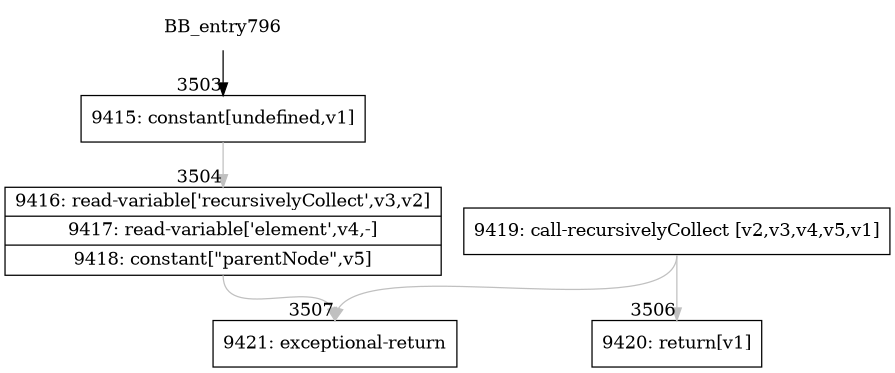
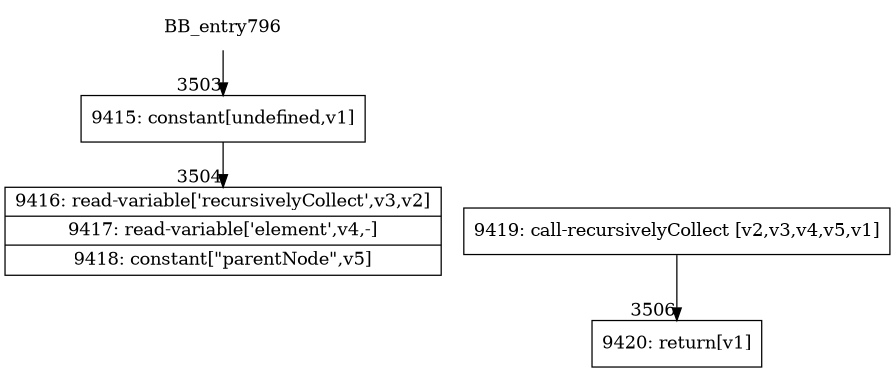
edge "9415: constant[undefined,v1]" -> "9416: read-variable['recursivelyCollect',v3,v2]": color gray -> black
edge "9419: call-recursivelyCollect [v2,v3,v4,v5,v1]" -> "9420: return[v1]": color gray -> black
node "9421: exceptional-return": removed
